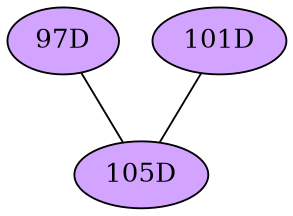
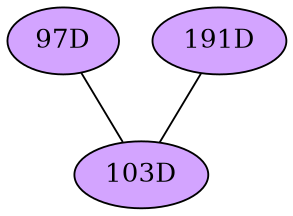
node "101D": label "101D" -> "191D"
node "105D": label "105D" -> "103D"
